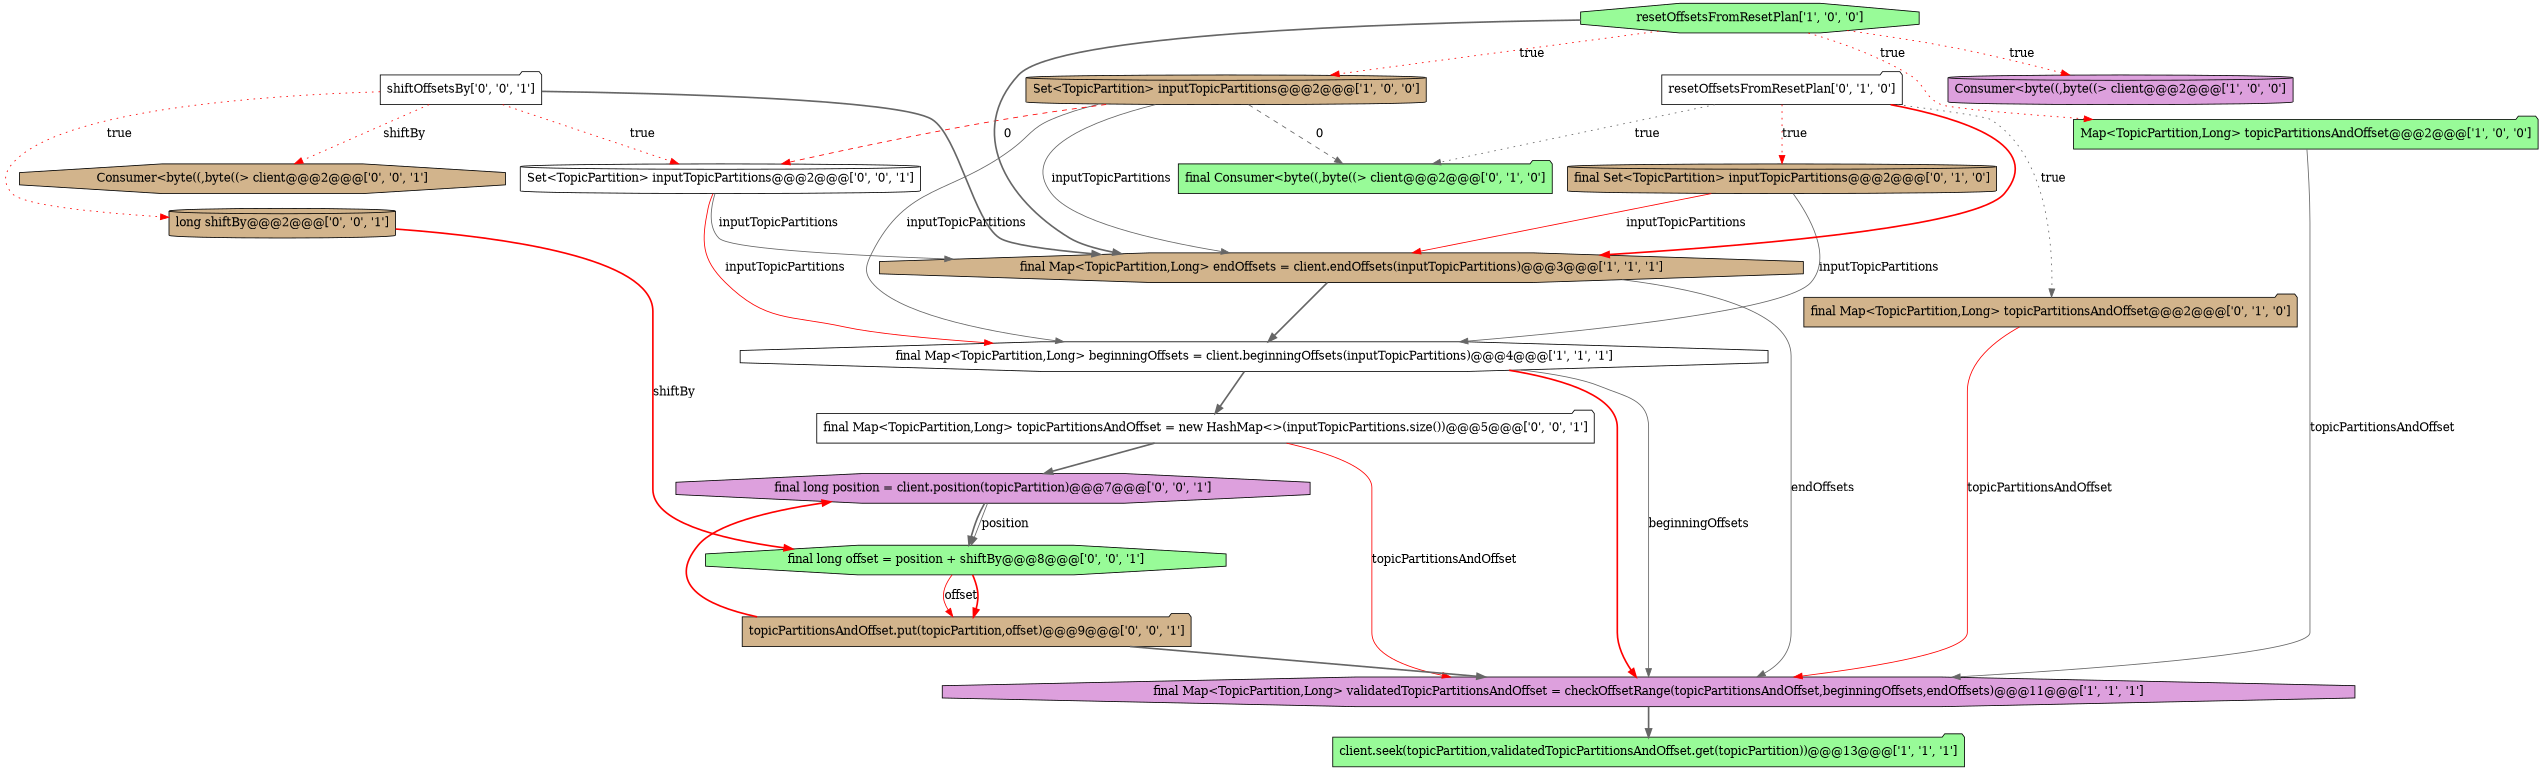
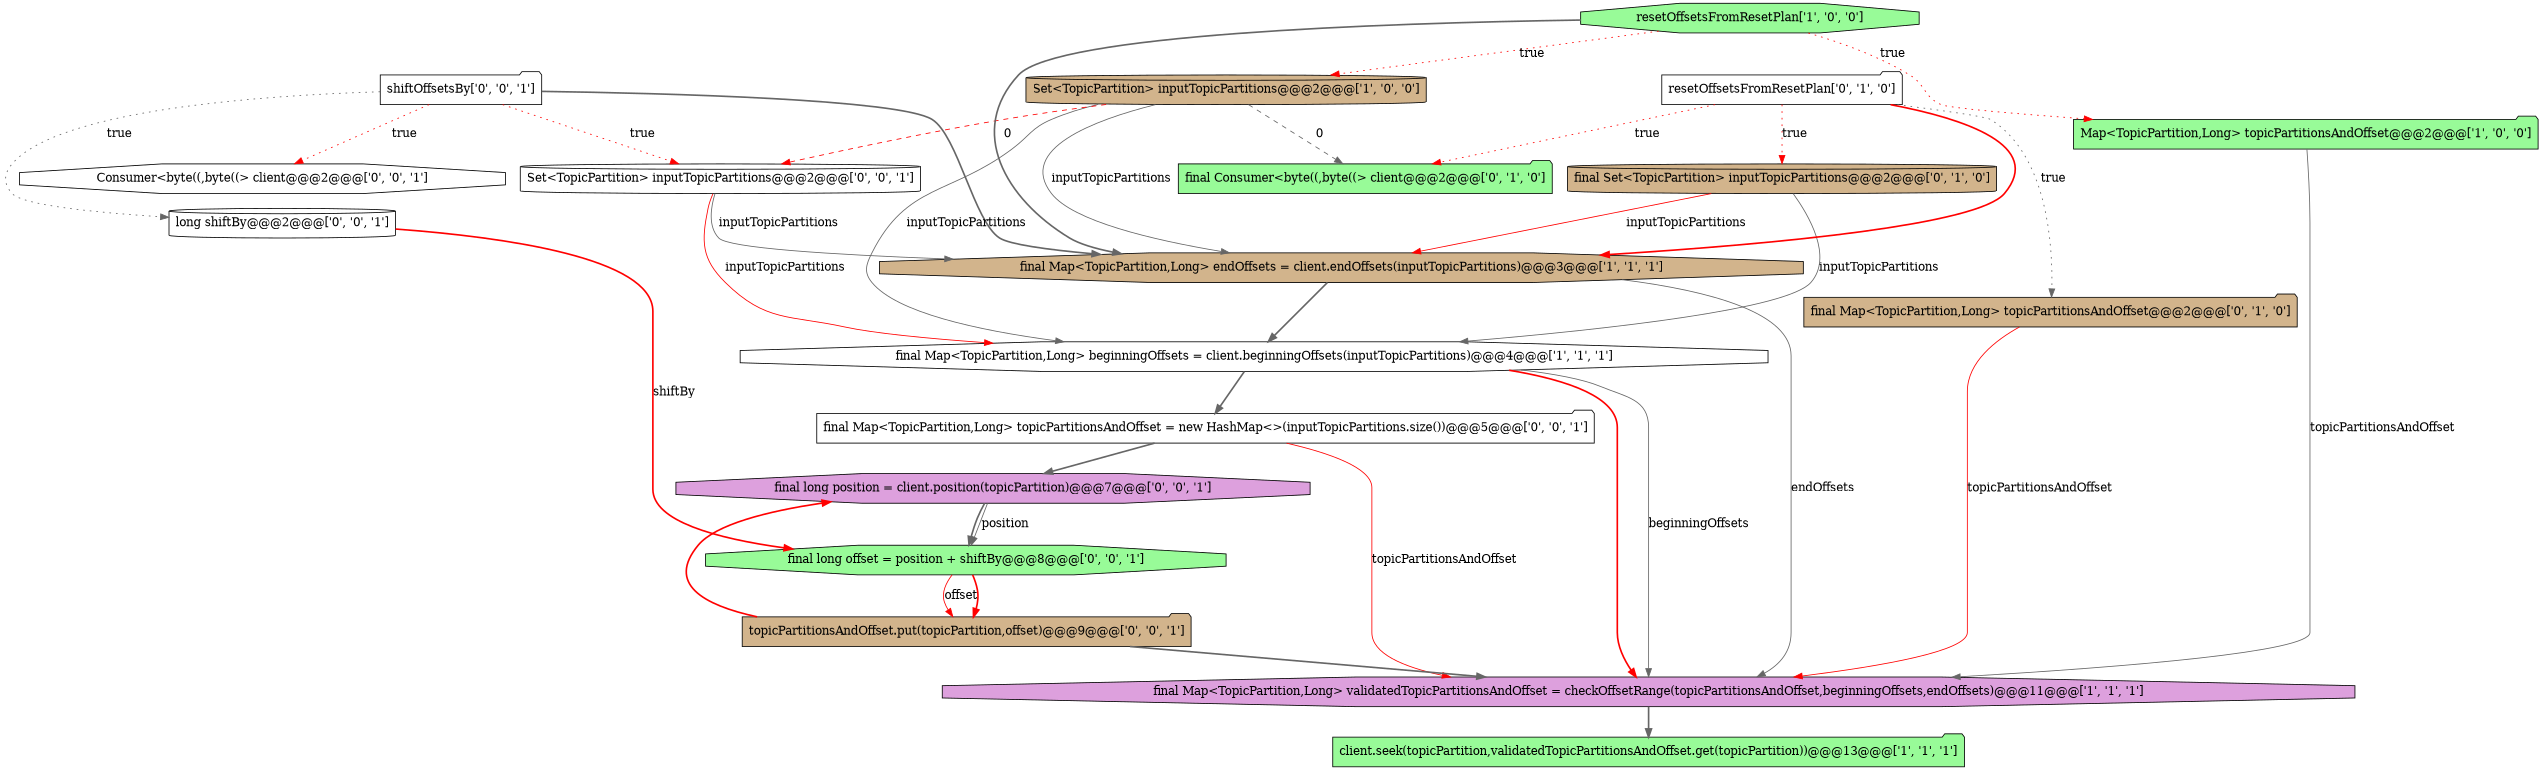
node "Consumer<byte((,byte((> client@@@2@@@['1', '0', '0']": removed
edge "shiftOffsetsBy['0', '0', '1']" -> "long shiftBy@@@2@@@['0', '0', '1']": color red -> gray40
edge "resetOffsetsFromResetPlan['0', '1', '0']" -> "final Consumer<byte((,byte((> client@@@2@@@['0', '1', '0']": color gray40 -> red
edge "shiftOffsetsBy['0', '0', '1']" -> "Consumer<byte((,byte((> client@@@2@@@['0', '0', '1']": label "shiftBy" -> "true"
node "Consumer<byte((,byte((> client@@@2@@@['0', '0', '1']": fillcolor tan -> white
node "long shiftBy@@@2@@@['0', '0', '1']": fillcolor tan -> white
